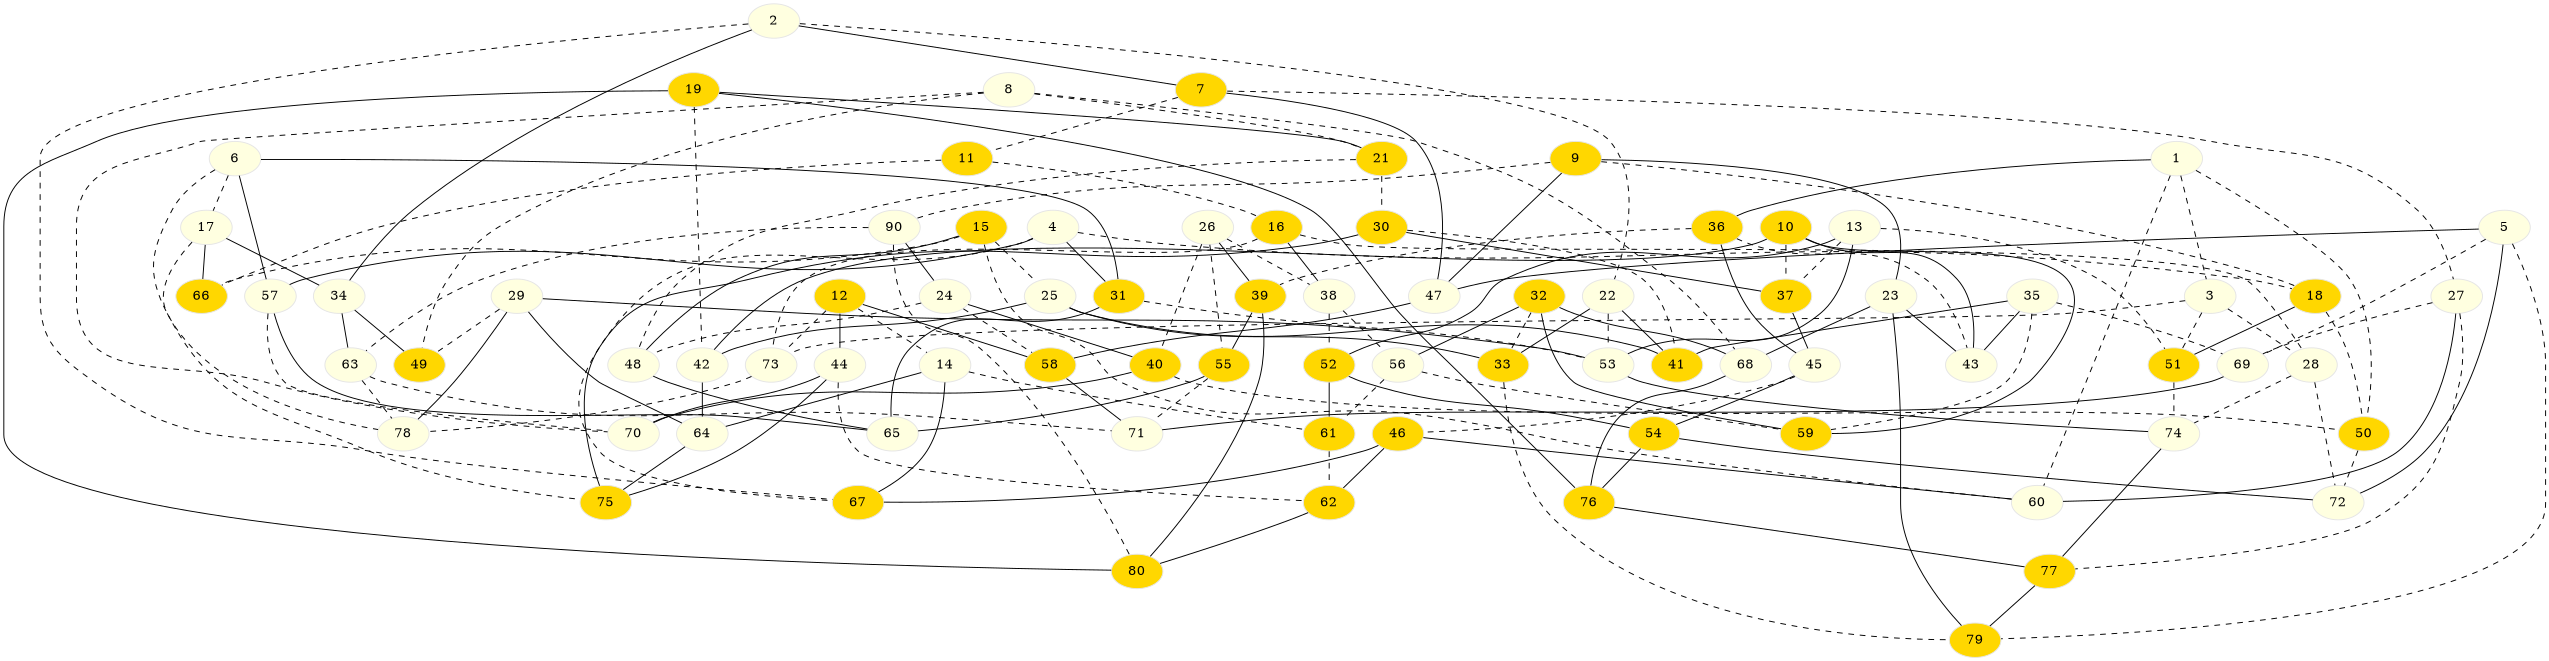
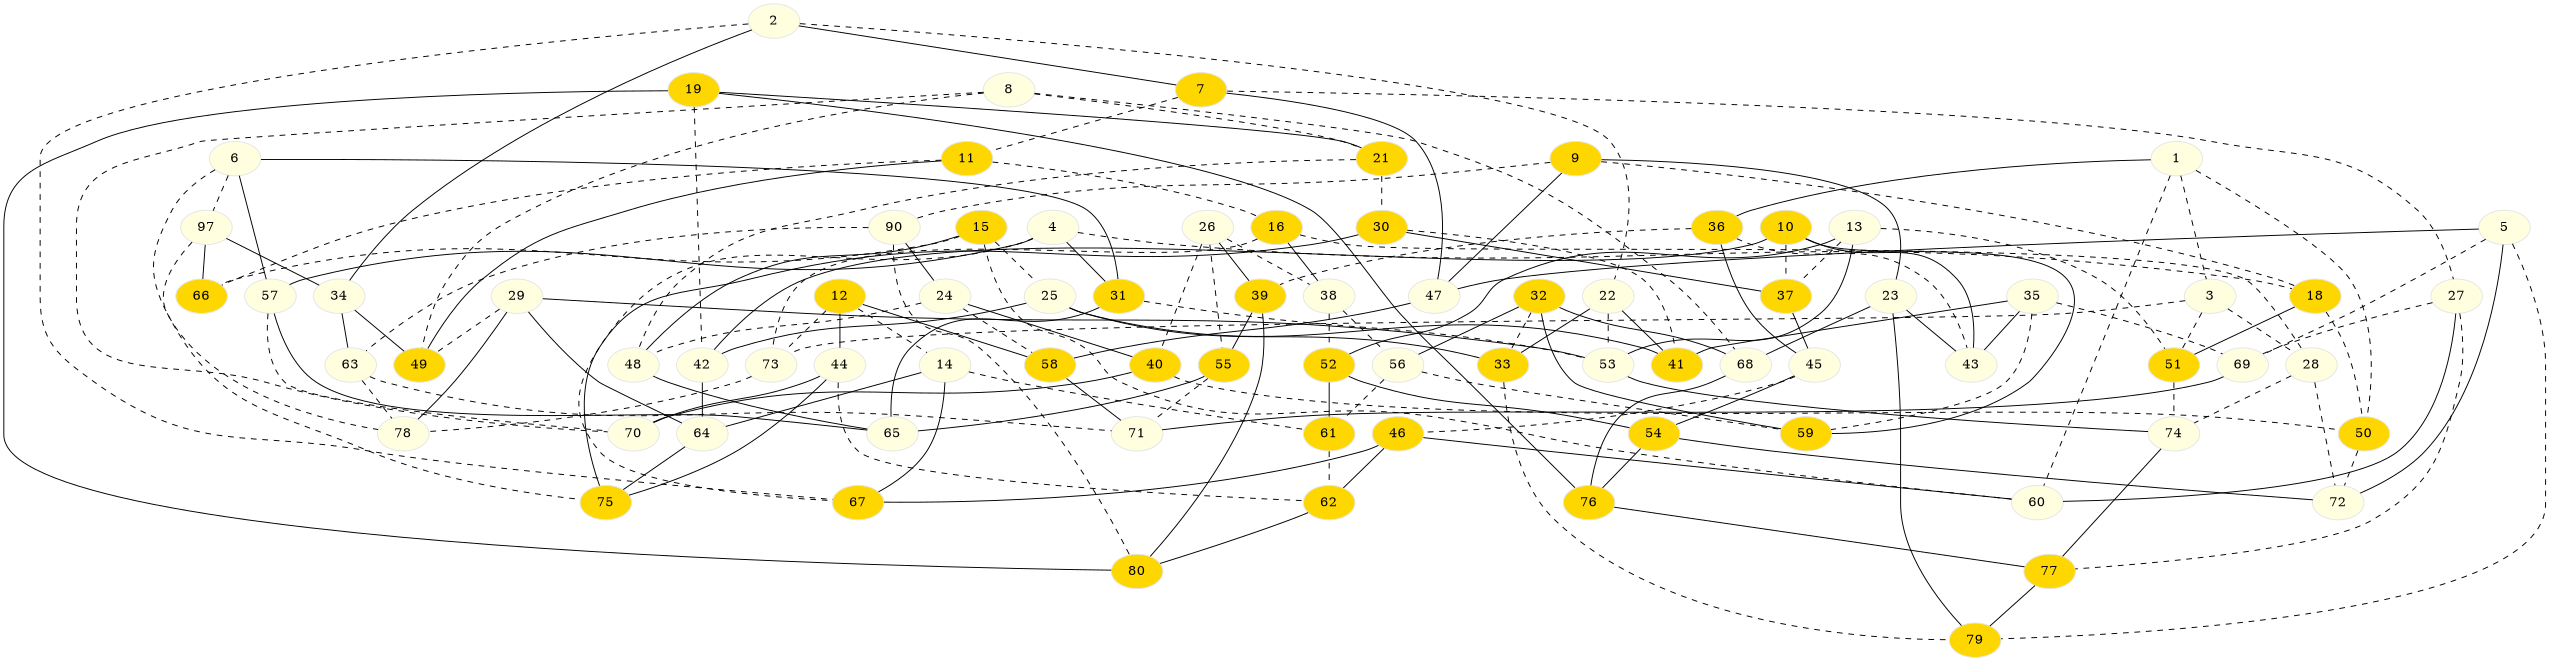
edge "11" -- "49": added
node "17": label "17" -> "97"
